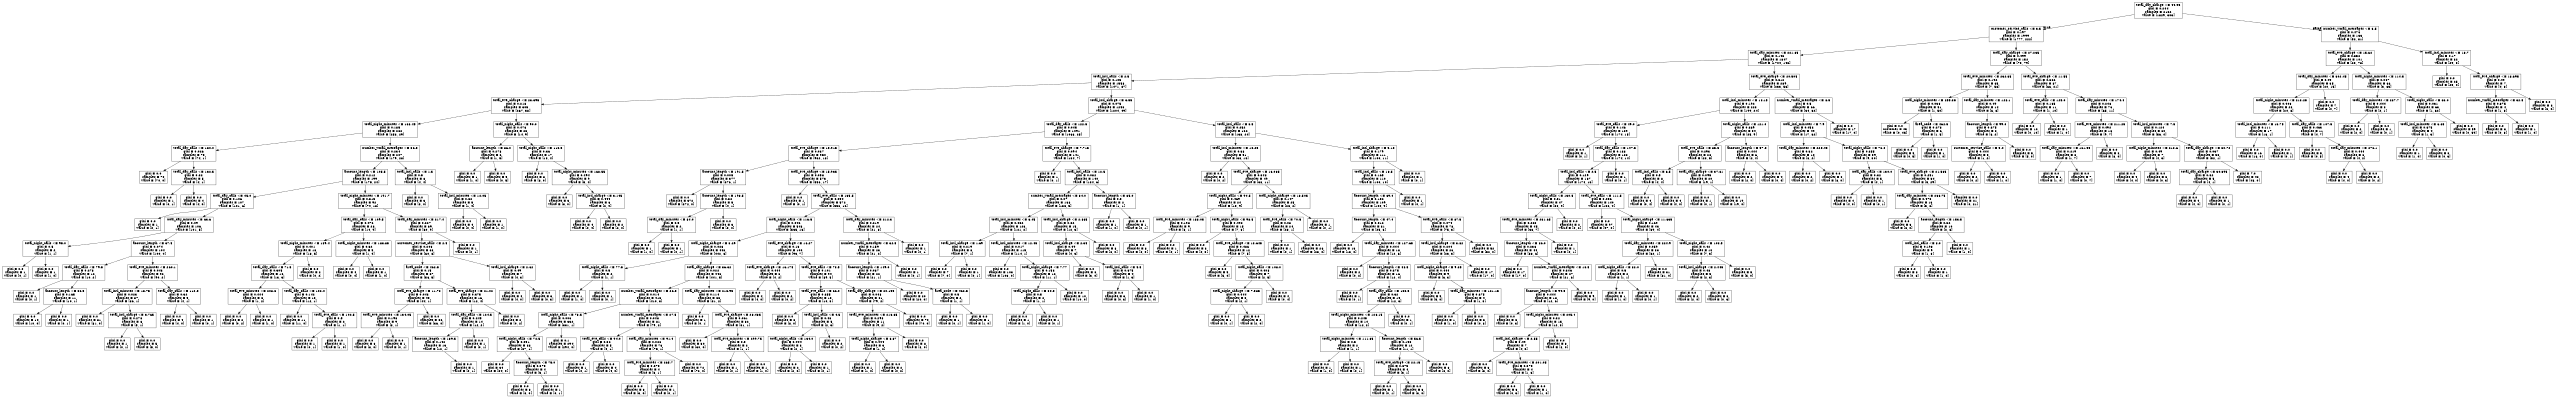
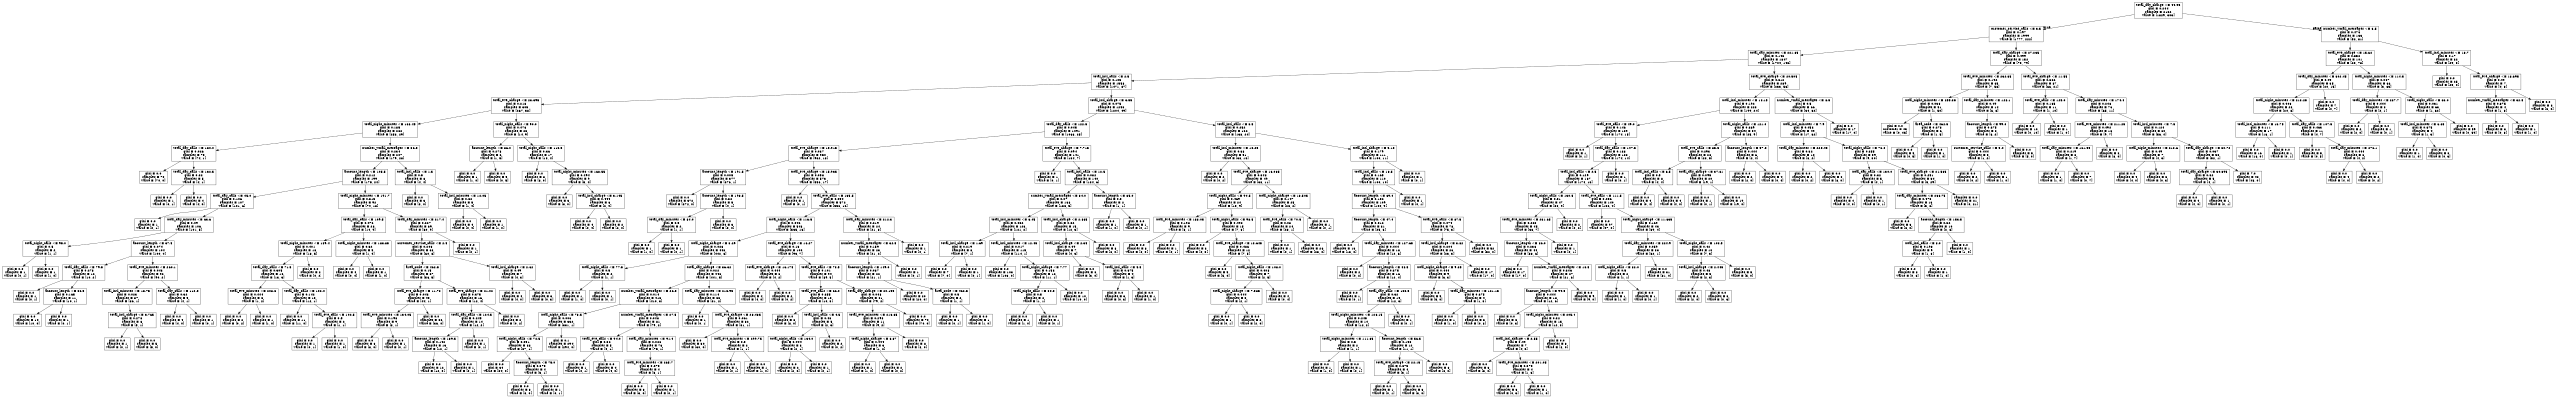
node "gini = 0.0 samples = 81 value = [81, 0]": removed
node "gini = 0.0 samples = 12 value = [12, 0]": added
node "gini = 0.0 samples = 72 value = [72, 0]": removed
